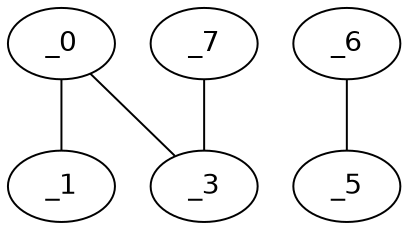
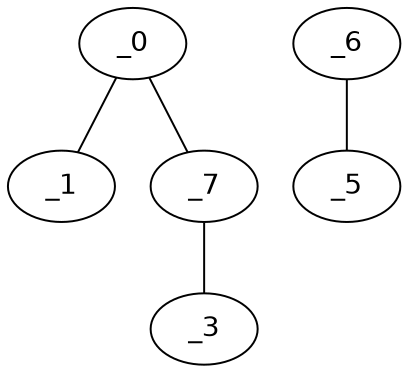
edge "_0" -- "_3": now "_0" -- "_7"
